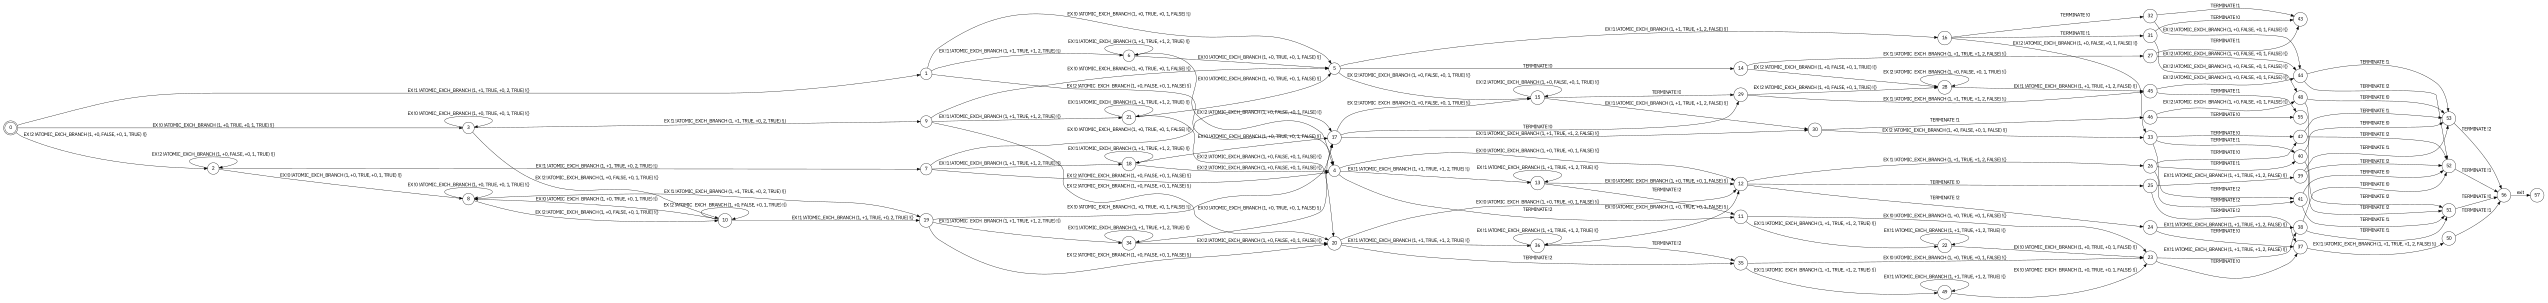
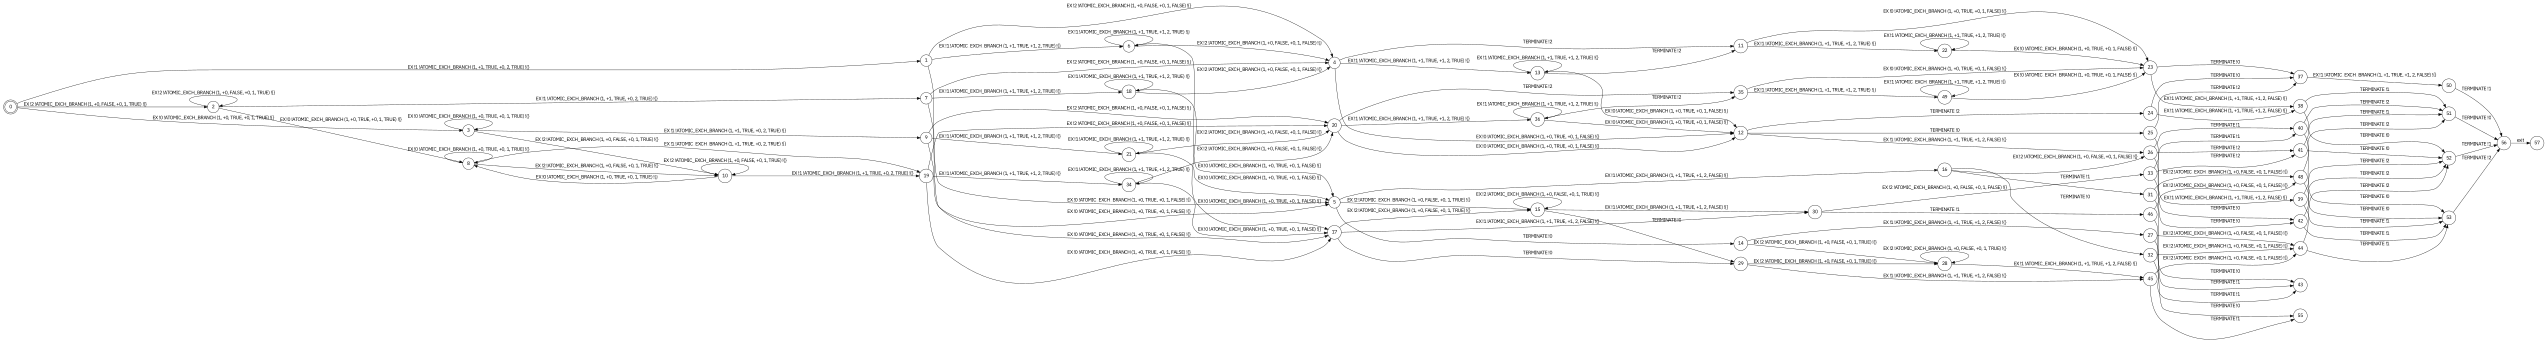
edge "16" -> "33": now "16" -> "26"
